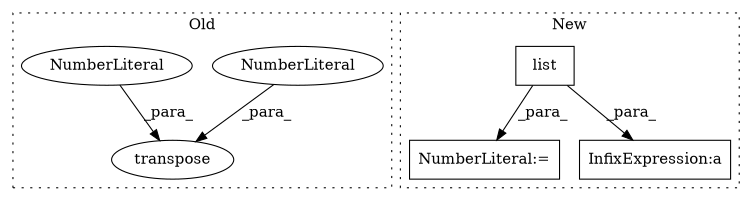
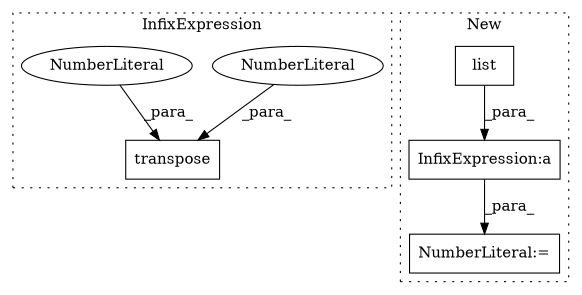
cluster "Old": label "Old" -> "InfixExpression"
edge "list" -> "NumberLiteral:=": now "InfixExpression:a" -> "NumberLiteral:="
node "transpose": shape ellipse -> box
